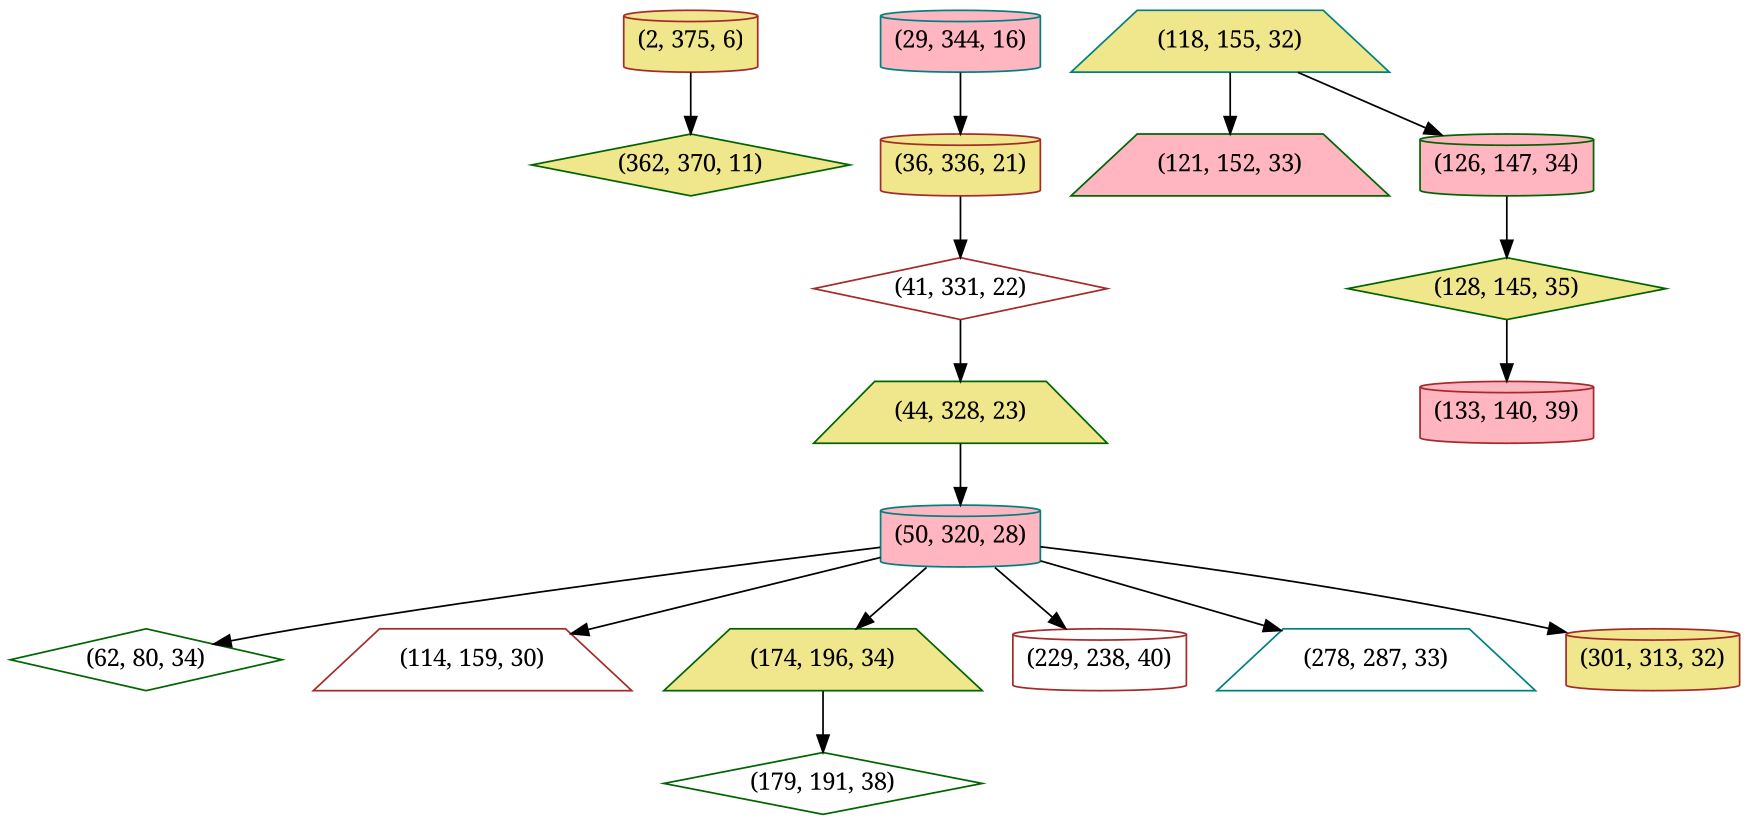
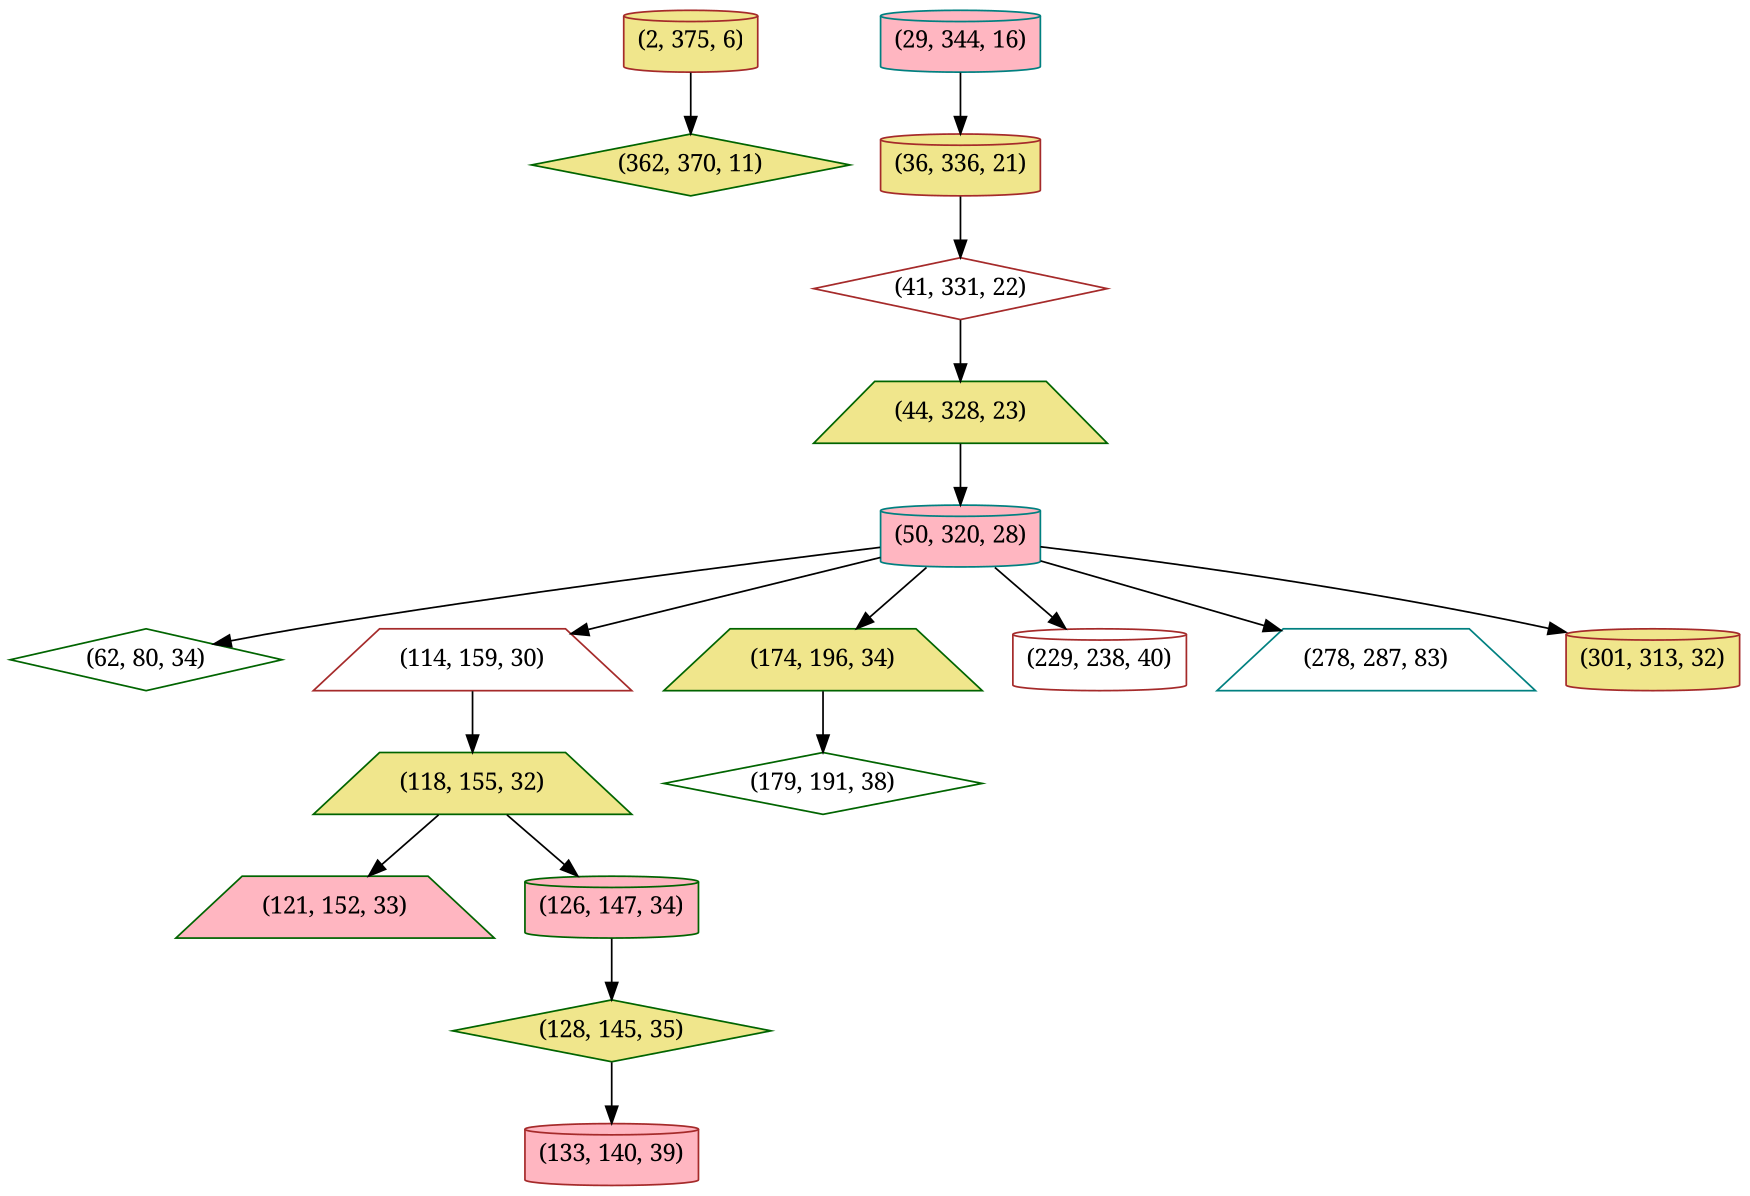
node "(118, 155, 32)": color teal -> darkgreen
node "(278, 287, 33)": label "(278, 287, 33)" -> "(278, 287, 83)"
edge "(114, 159, 30)" -> "(118, 155, 32)": added
